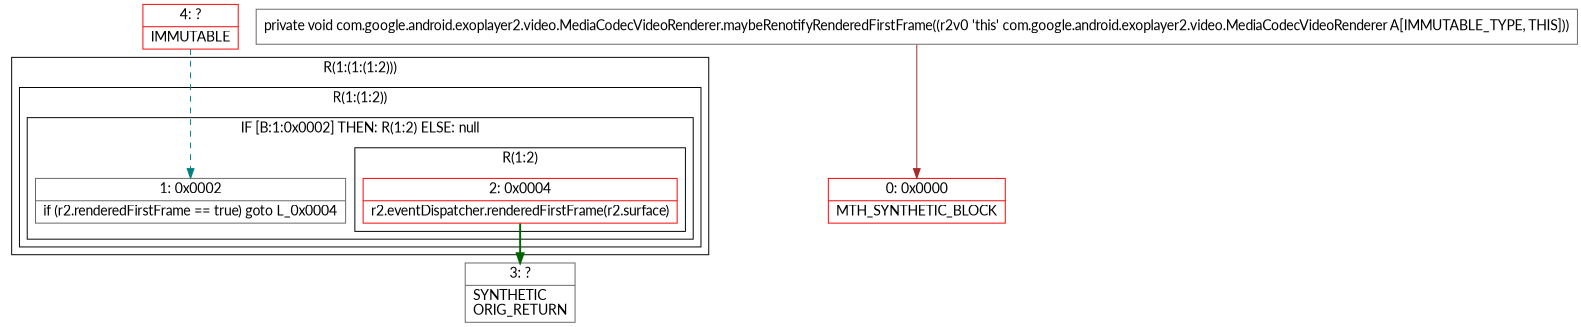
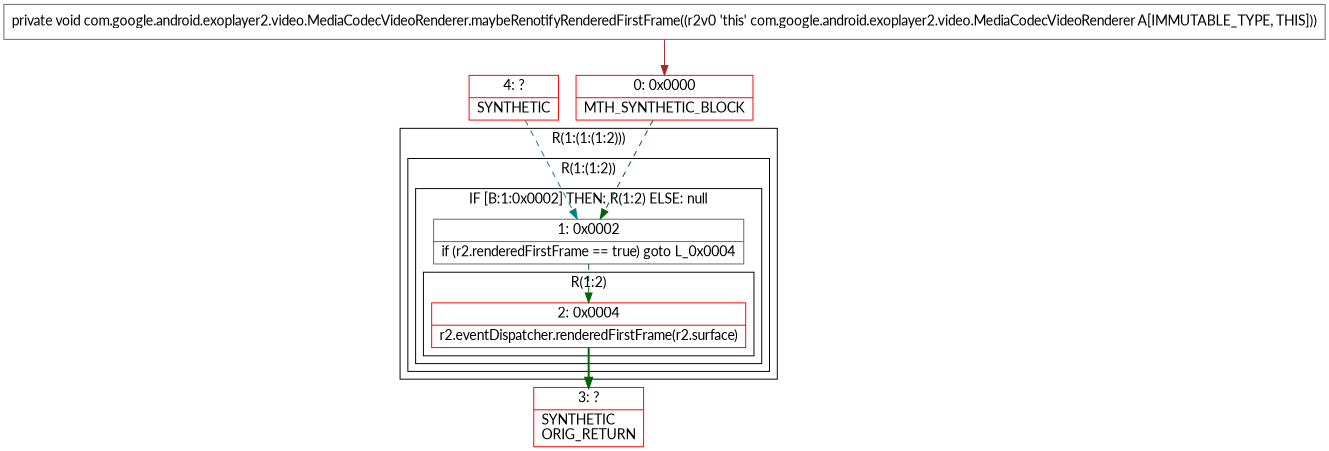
node "4: ?": text "IMMUTABLE" -> "SYNTHETIC"
edge "0: 0x0000" -> "1: 0x0002": added
edge "1: 0x0002" -> "2: 0x0004": added
node "3: ?": color gray40 -> red
